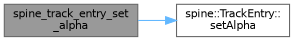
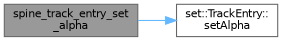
node "spine::TrackEntry:: setAlpha": label "spine::TrackEntry:: setAlpha" -> "set::TrackEntry:: setAlpha"
